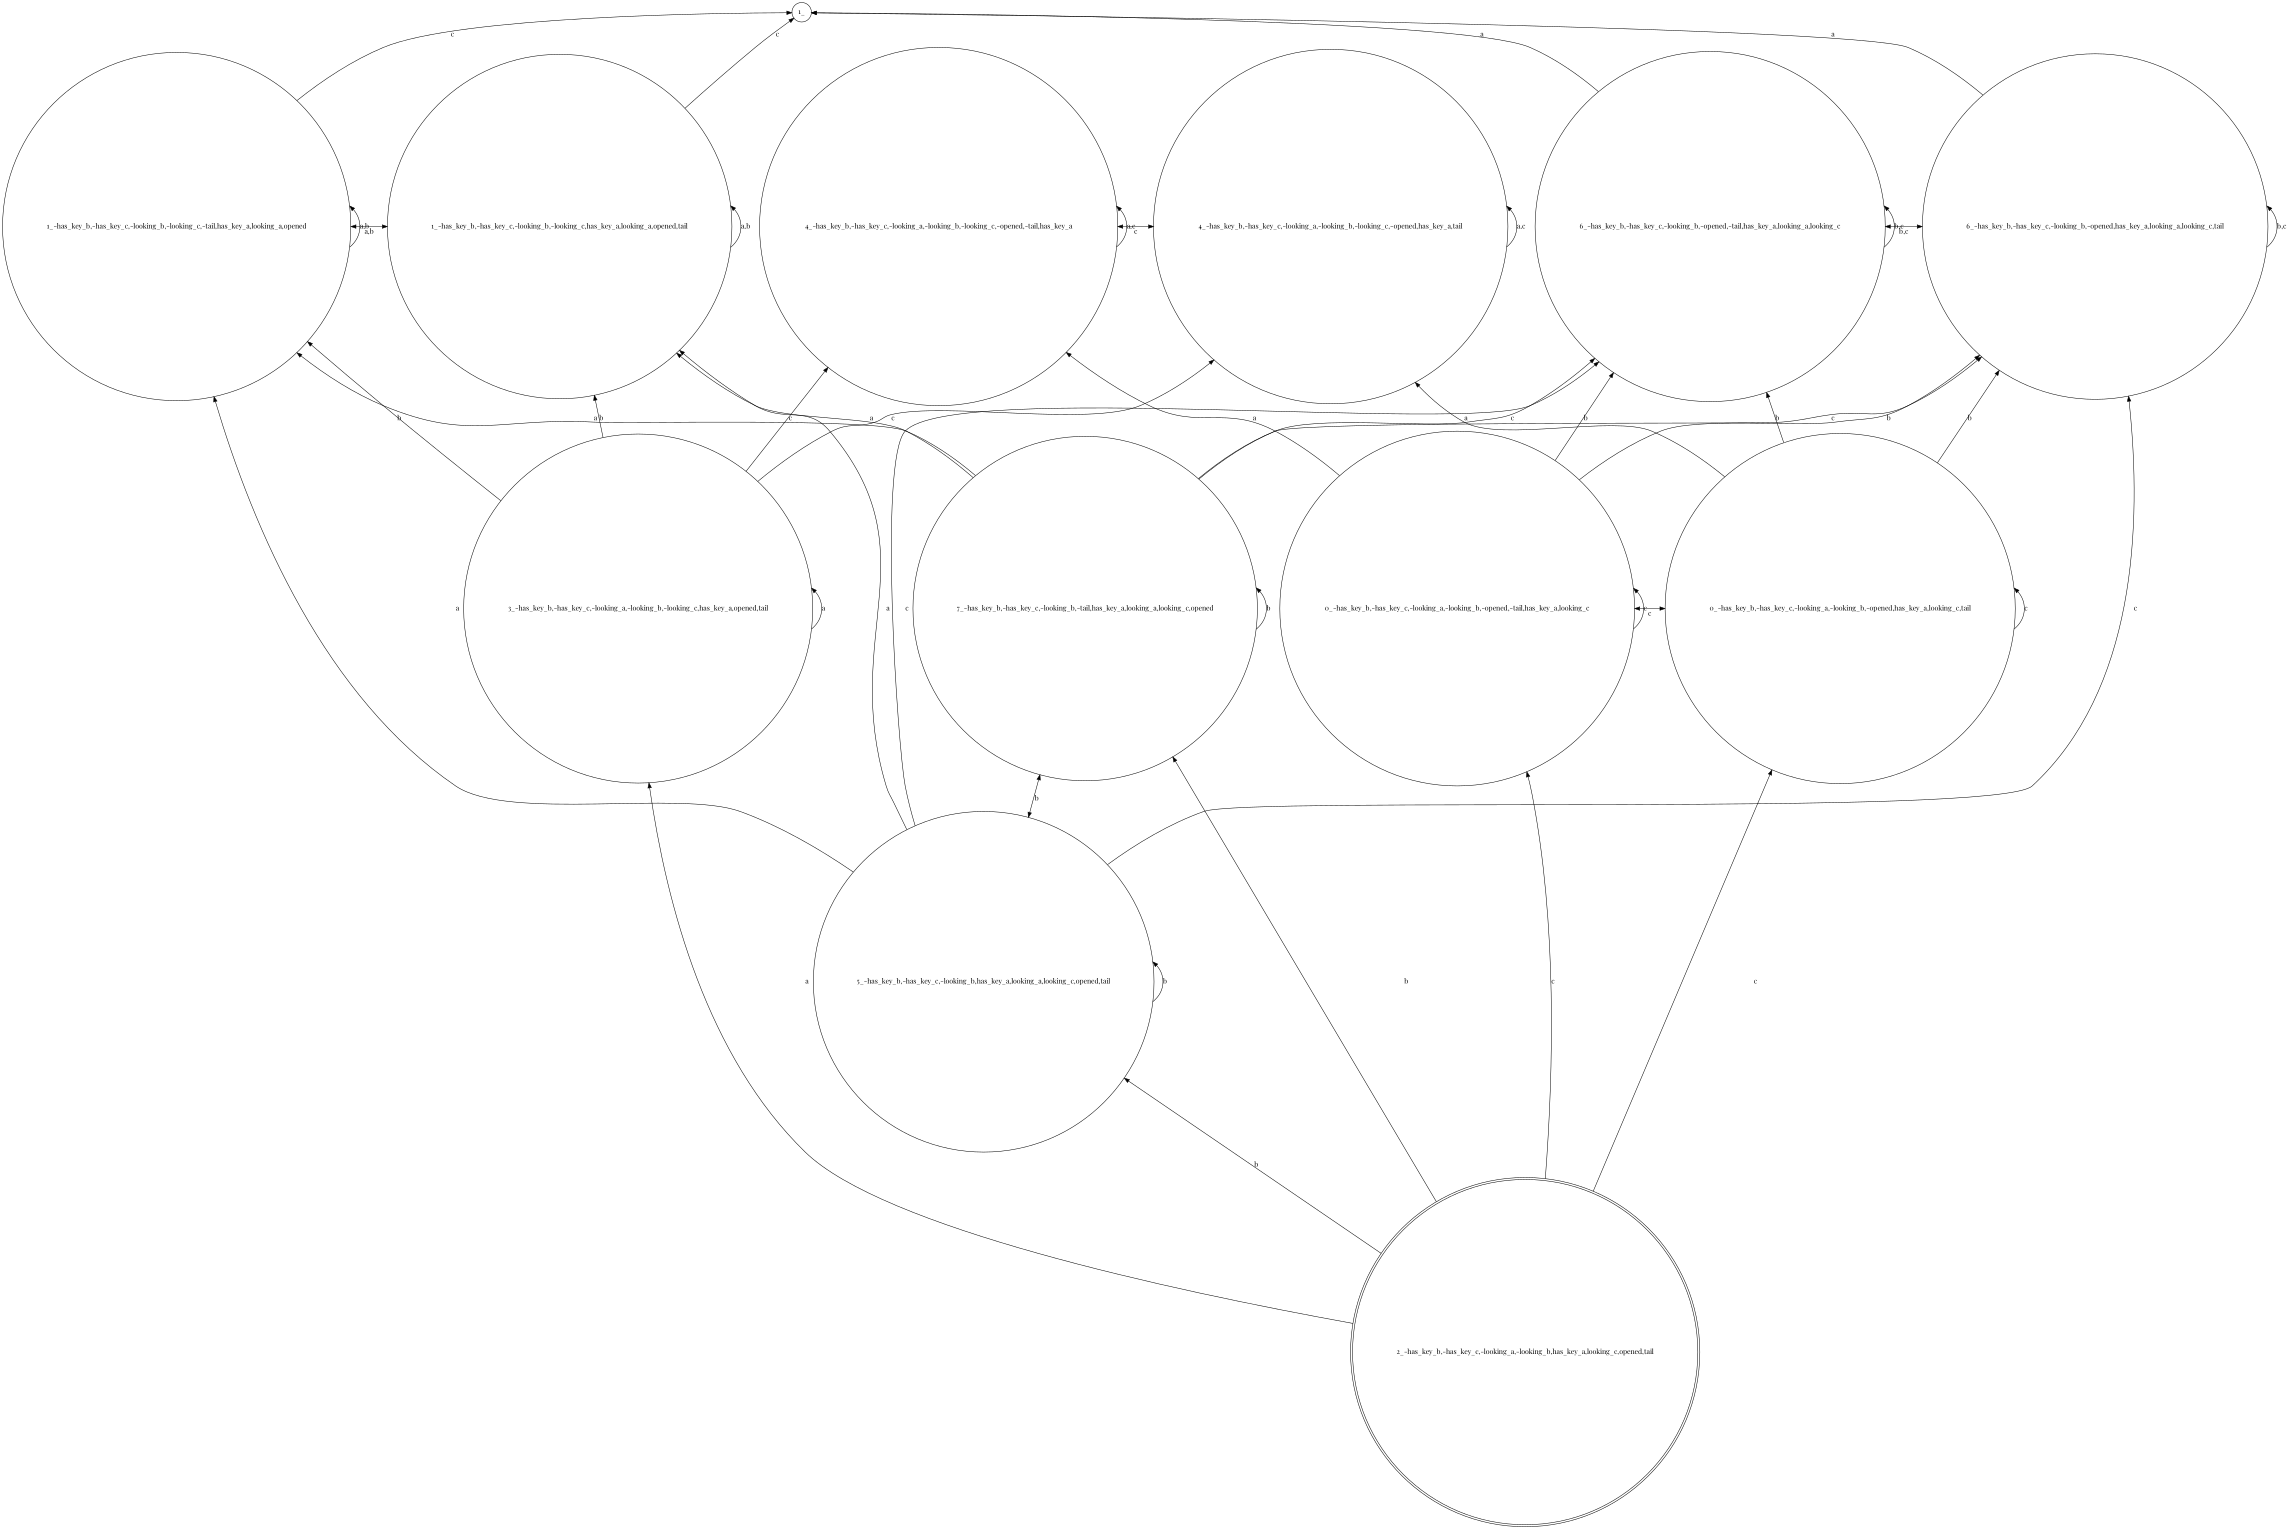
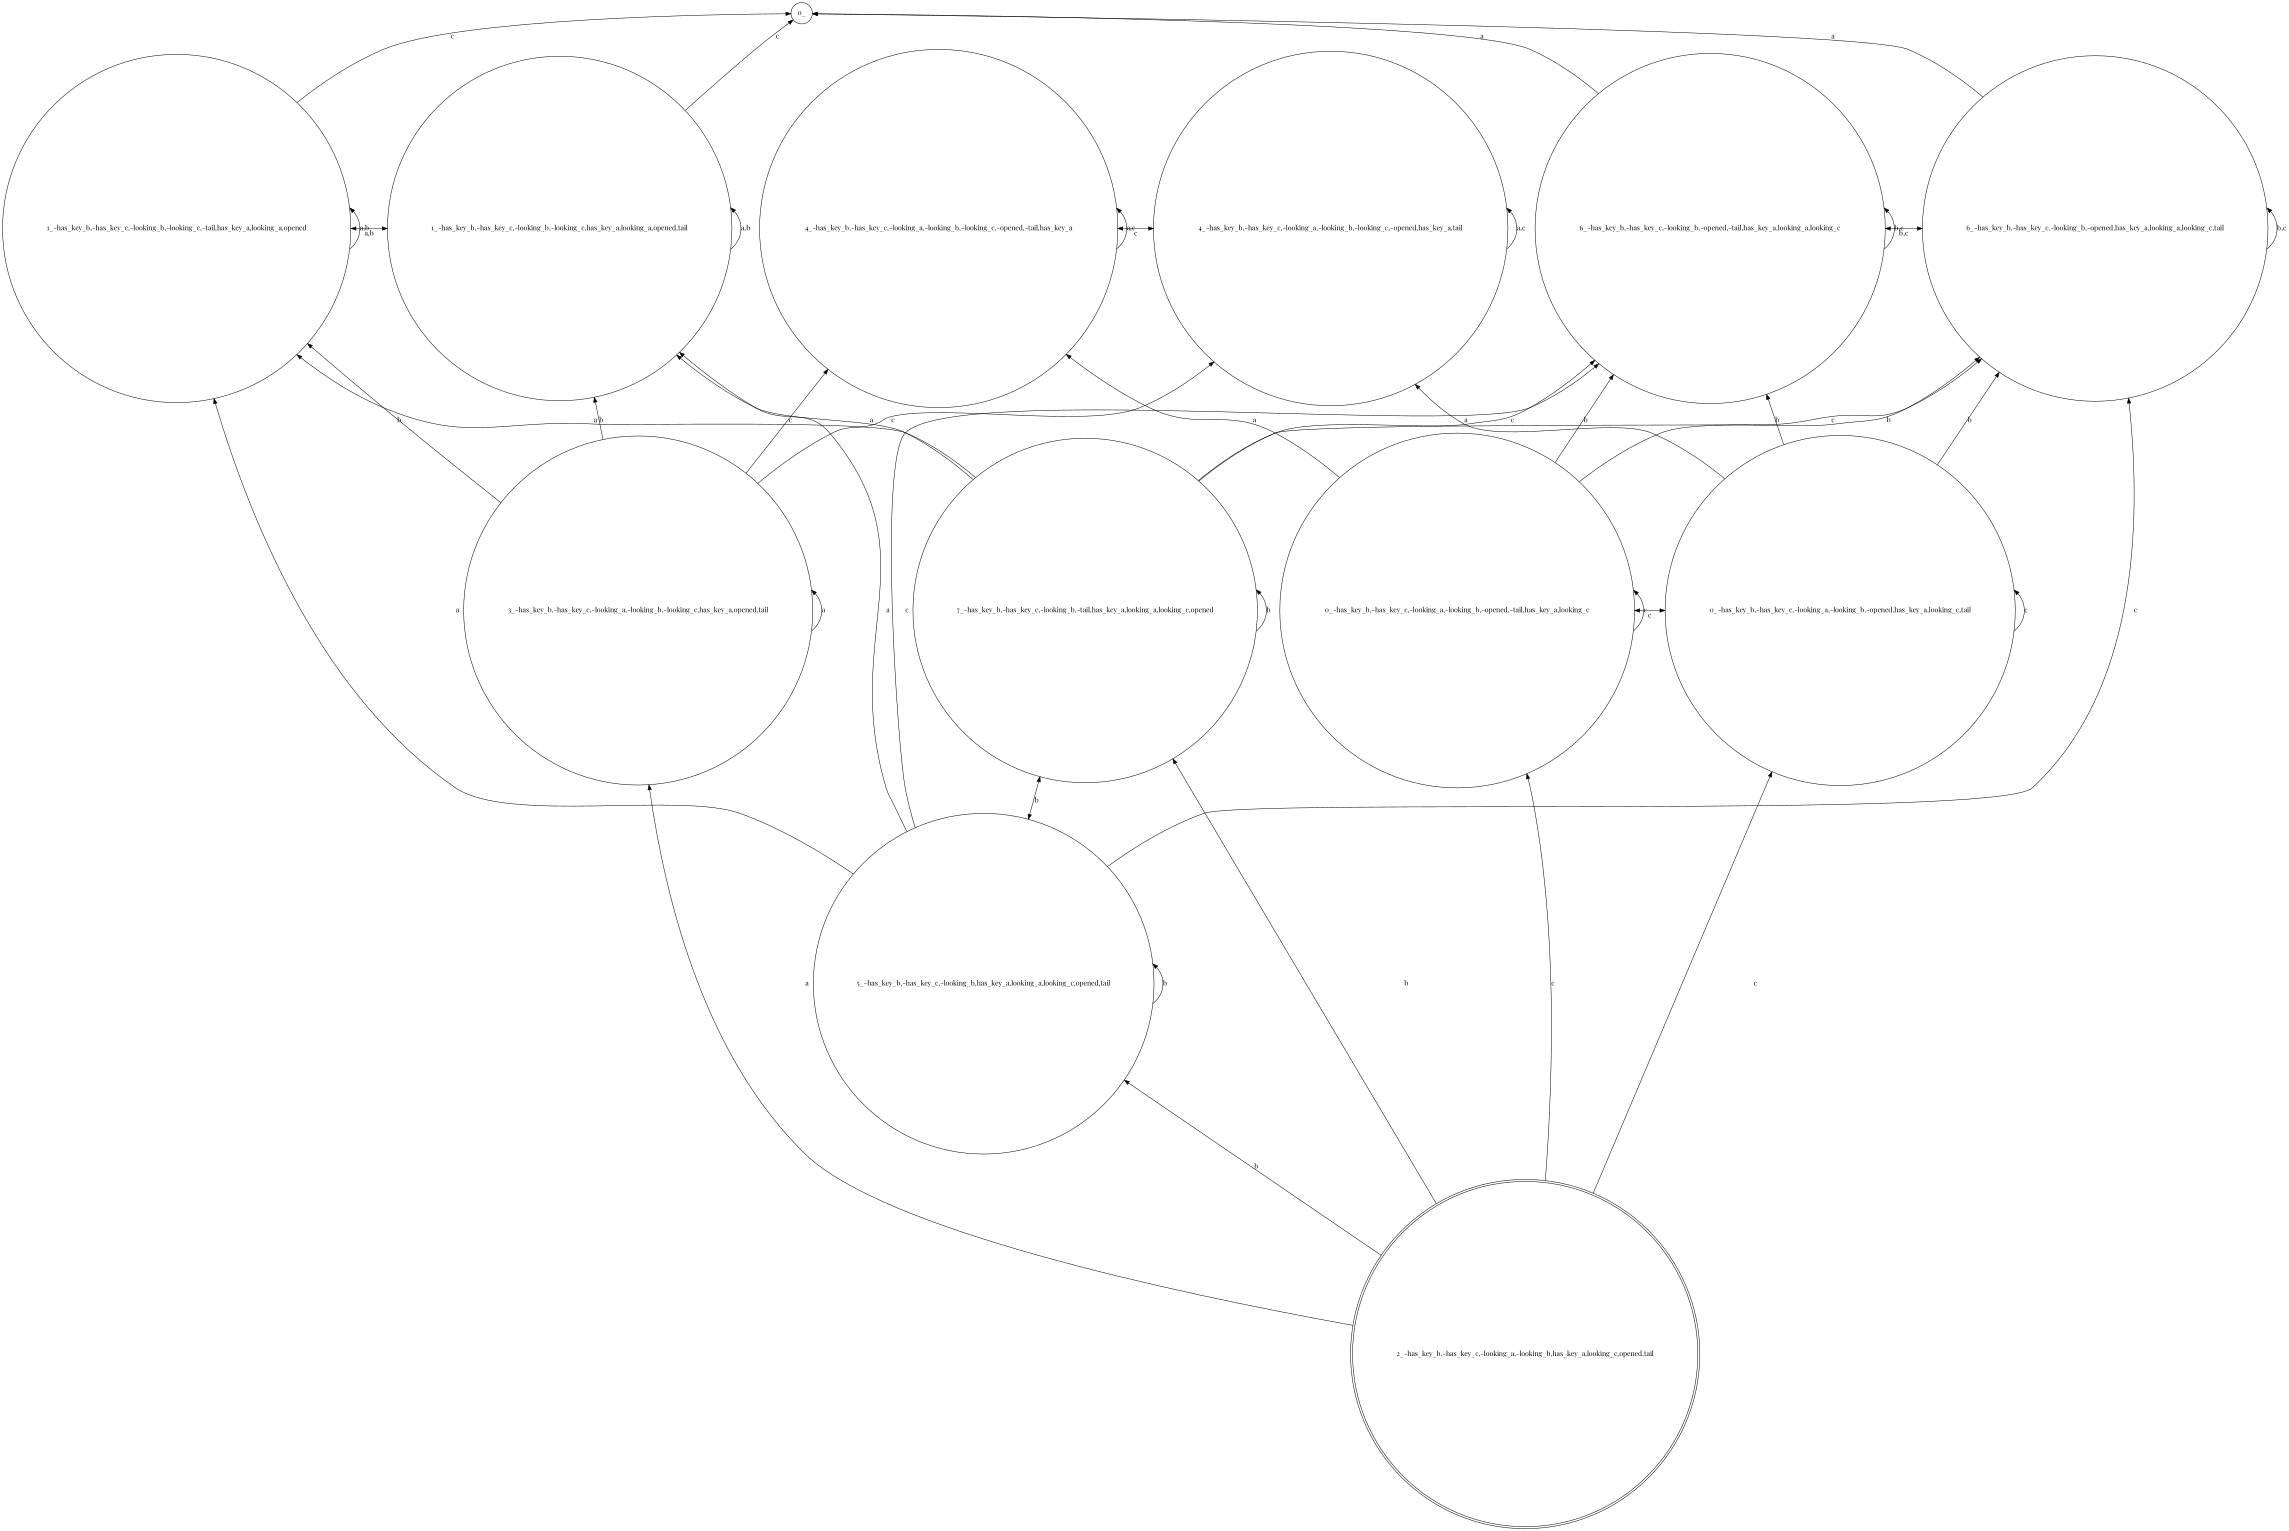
node "1_": label "1_" -> "0_"
